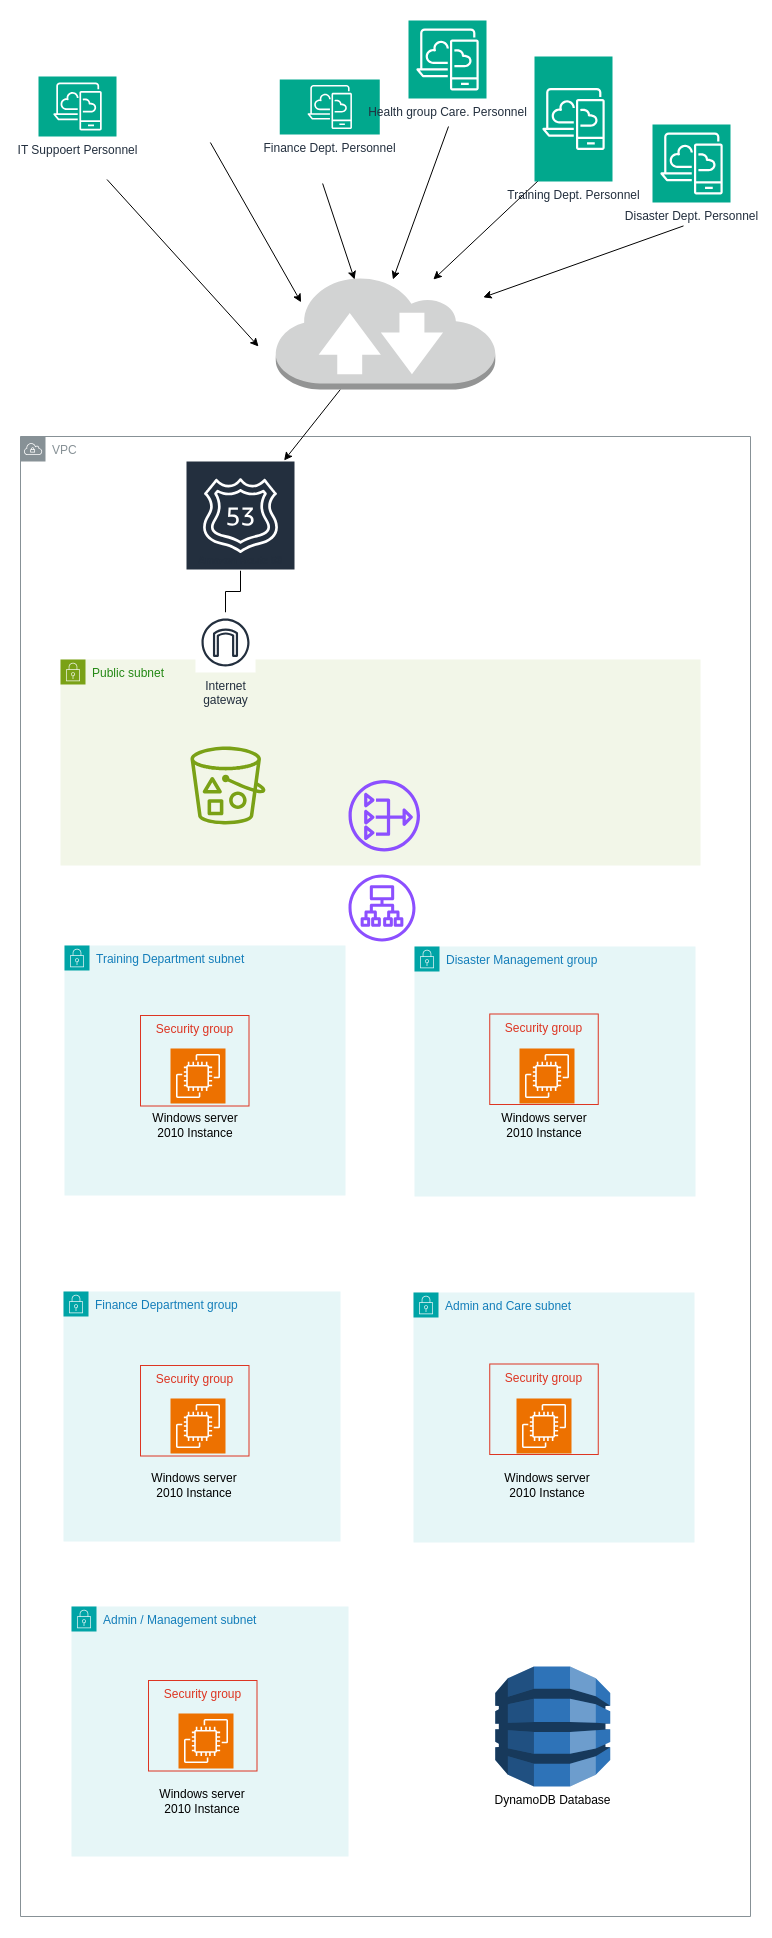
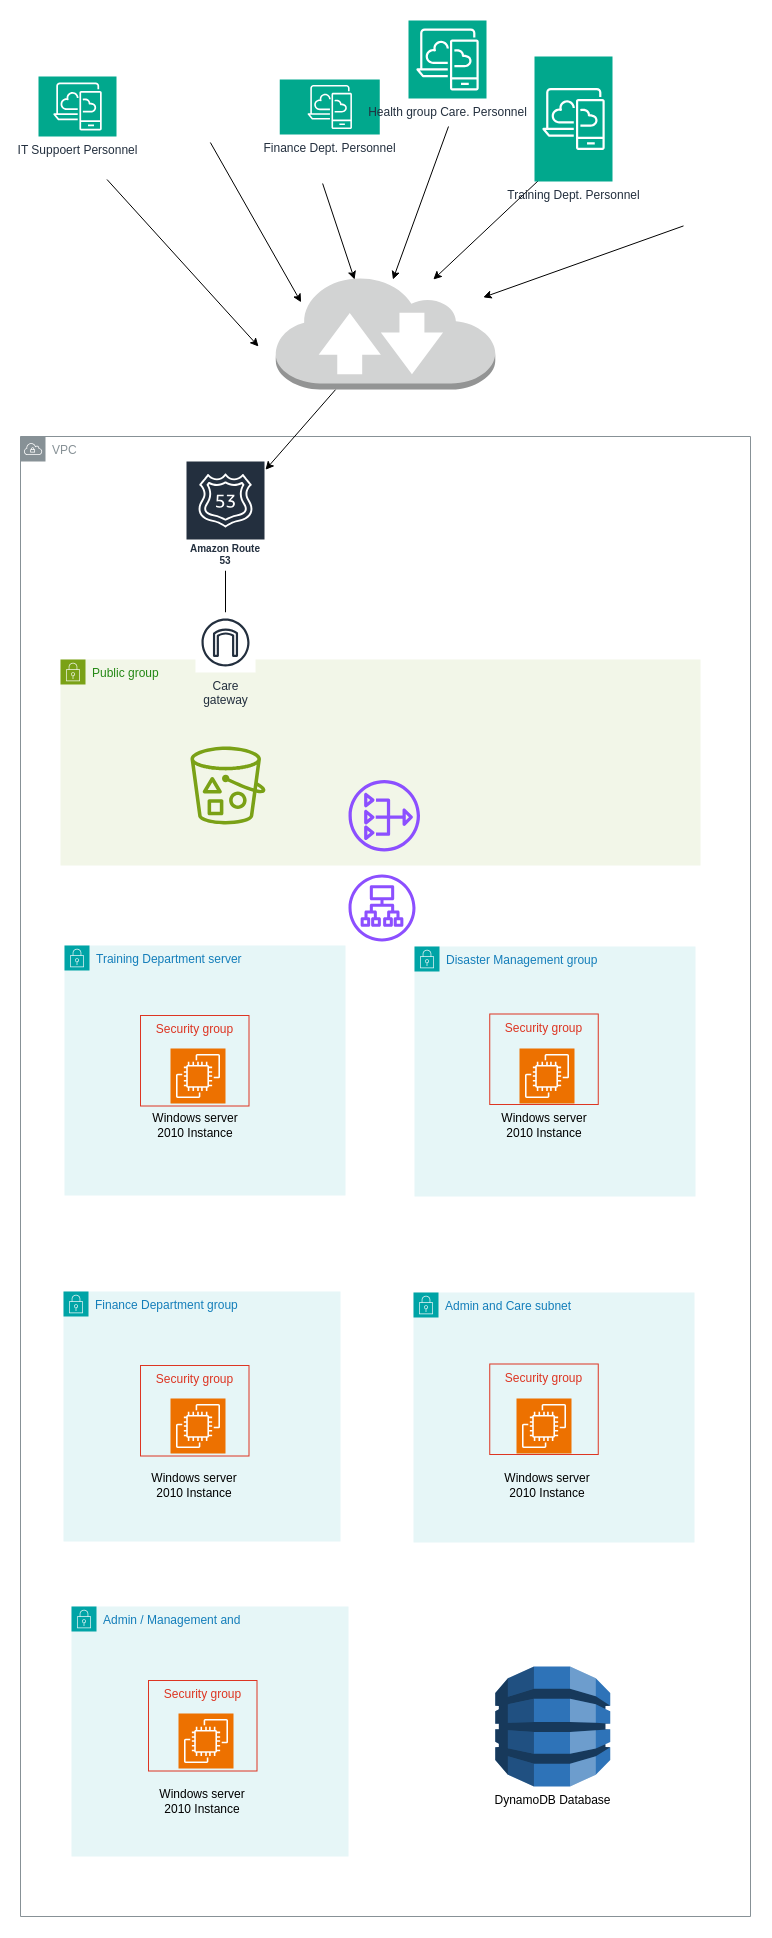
node "Disaster Dept. Personnel": removed
node "Amazon Route 53": size 110x110 -> 80x110
node "Public subnet": label "Public subnet" -> "Public group"
node "Internet gateway": label "Internet gateway" -> "Care gateway"
node "Training Department subnet": label "Training Department subnet" -> "Training Department server"
node "Admin / Management subnet": label "Admin / Management subnet" -> "Admin / Management and"
